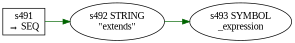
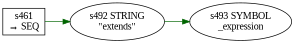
node "s491 → SEQ": label "s491 → SEQ" -> "s461 → SEQ"
